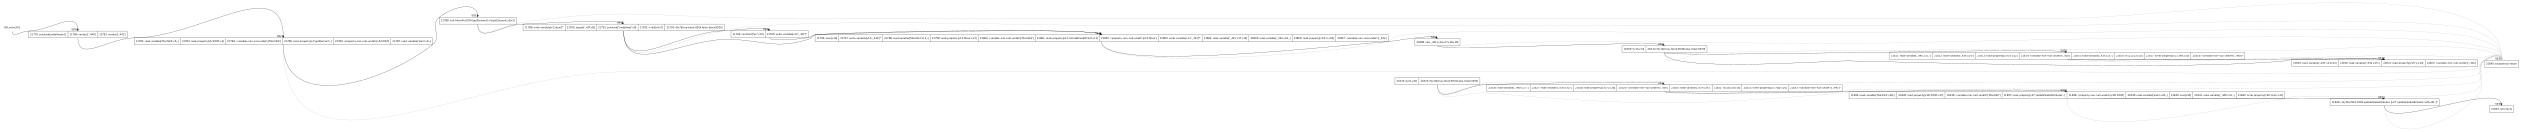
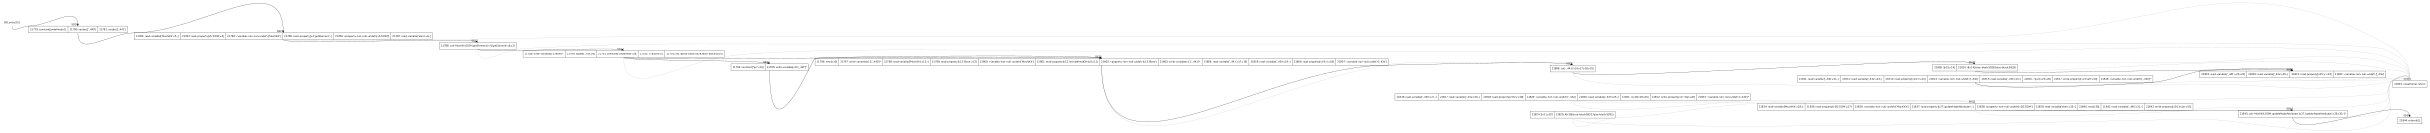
edge "21809: ![v15,v14]" -> "21811: read-variable['_440',v21,-]": removed
edge "21824: ![v21,v20]" -> "21826: read-variable['_440',v27,-]": removed
edge "21826: read-variable['_440',v27,-]" -> "21834: read-variable['MochiKit',v28,-]": color black -> gray
